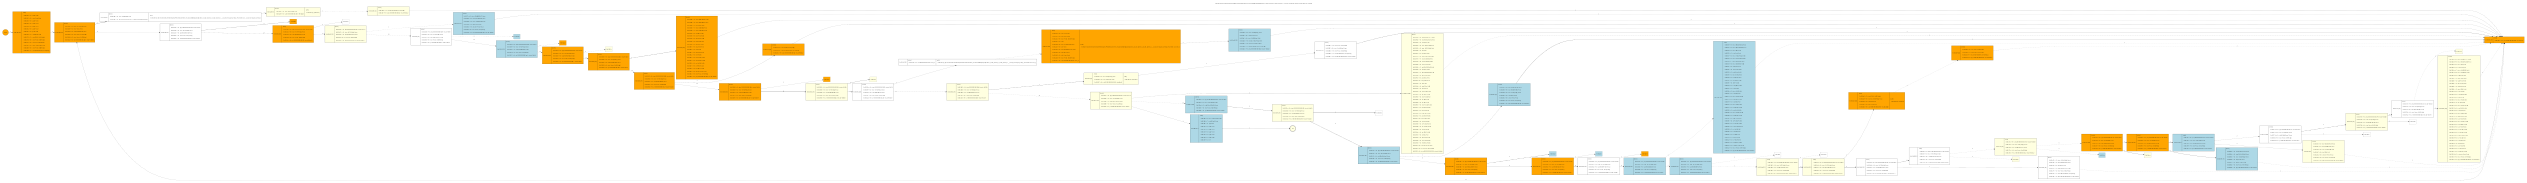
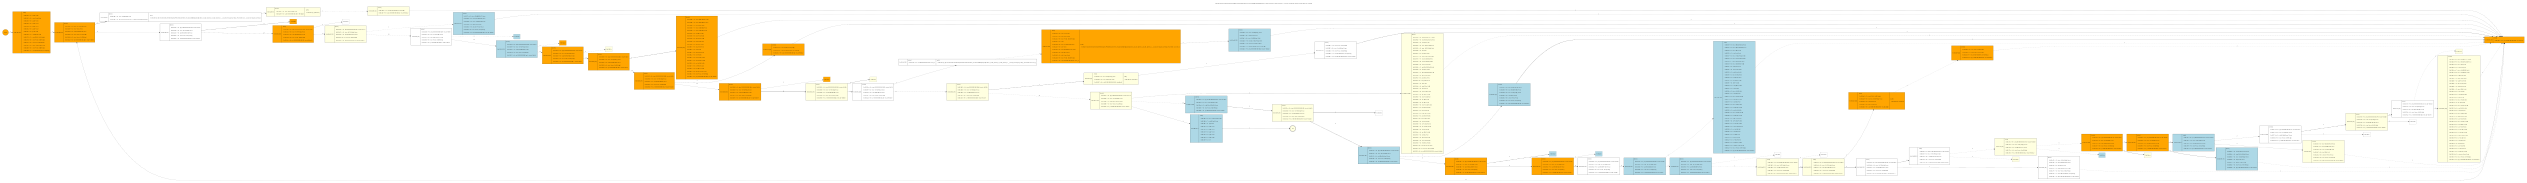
node "0x401b34": removed
